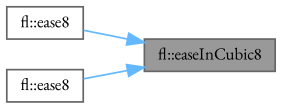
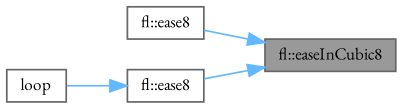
node "loop": added
